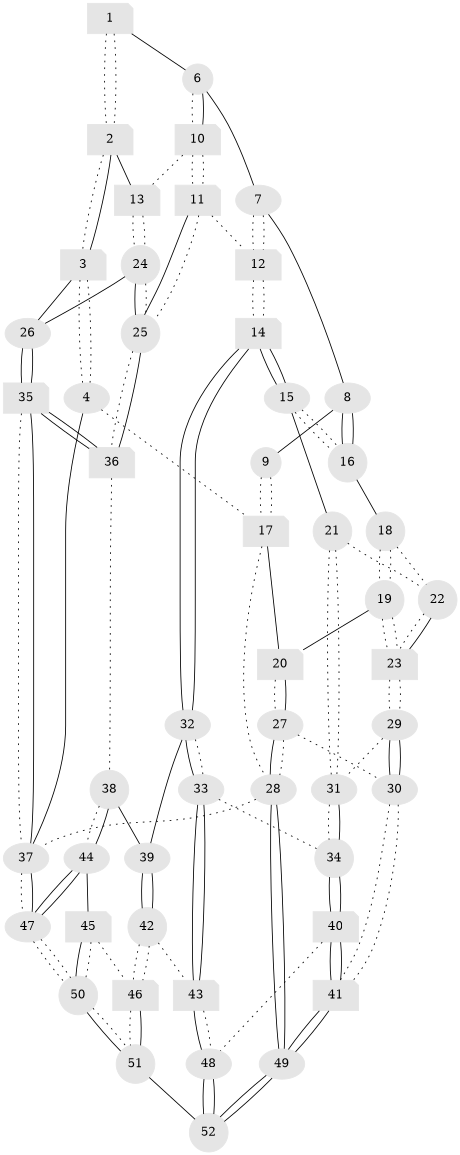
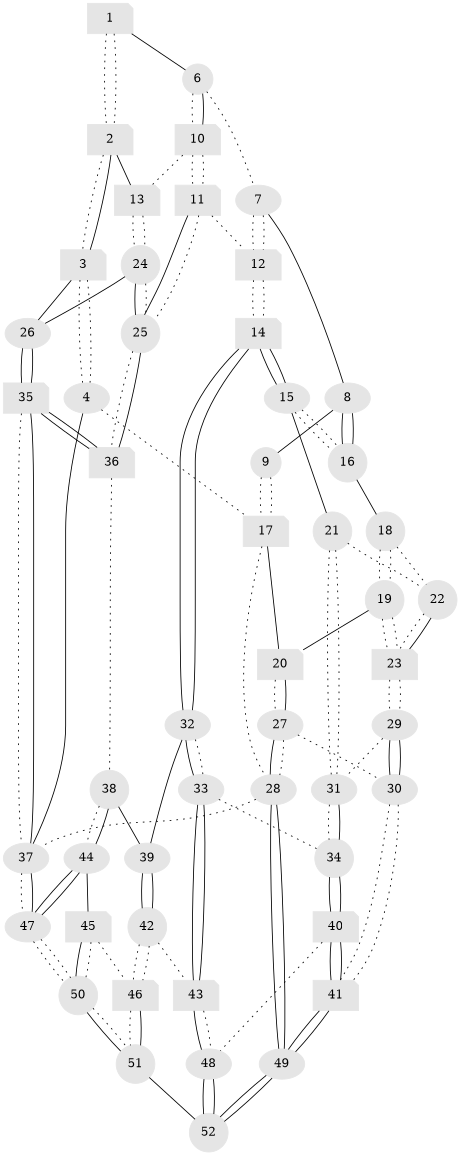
edge "6" -- "7": style solid -> dotted
